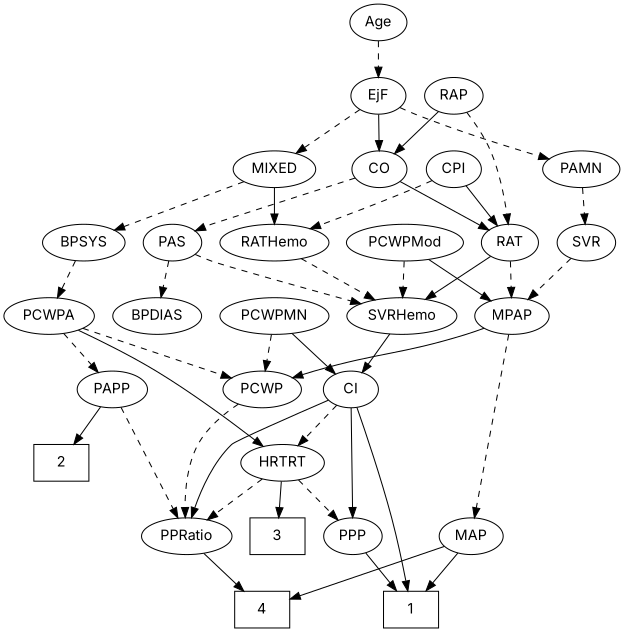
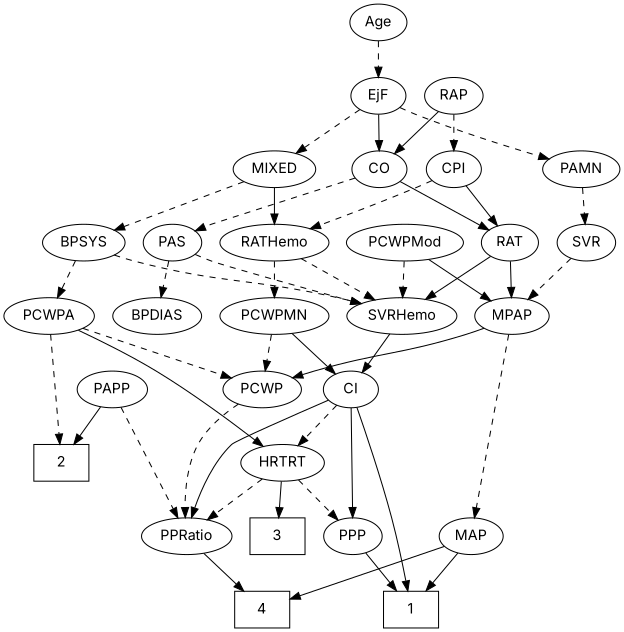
edge "RAP" -> "RAT": now "RAP" -> "CPI"
edge "RATHemo" -> "PCWPMN": added
edge "RAT" -> "MPAP": style dashed -> solid
edge "BPSYS" -> "SVRHemo": added
edge "PCWPA" -> "PAPP": now "PCWPA" -> "2"
